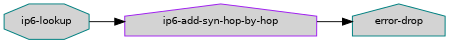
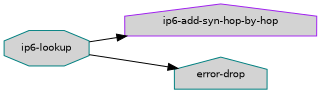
edge "ip6-add-syn-hop-by-hop" -> "error-drop": now "ip6-lookup" -> "error-drop"
